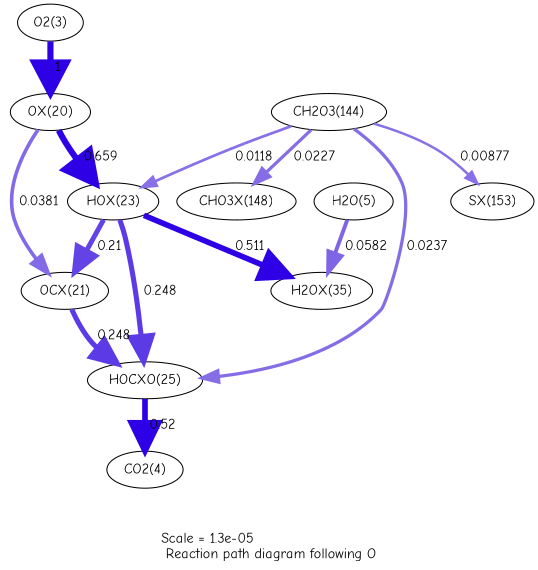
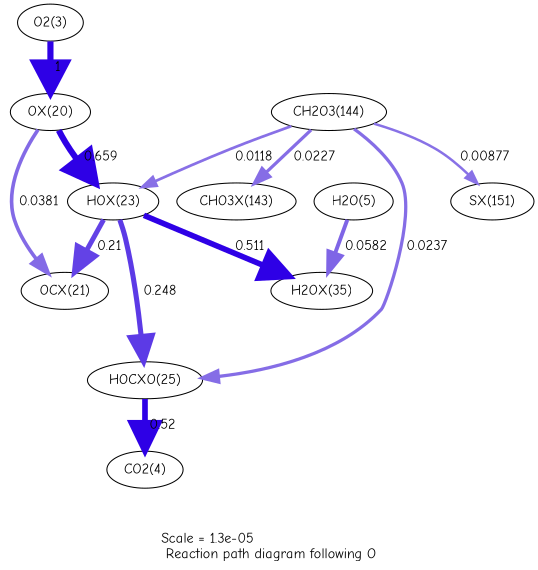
node "CHO3X(148)": label "CHO3X(148)" -> "CHO3X(143)"
node "SX(153)": label "SX(153)" -> "SX(151)"
edge "OCX(21)" -> "HOCXO(25)": removed, label "0.248"
